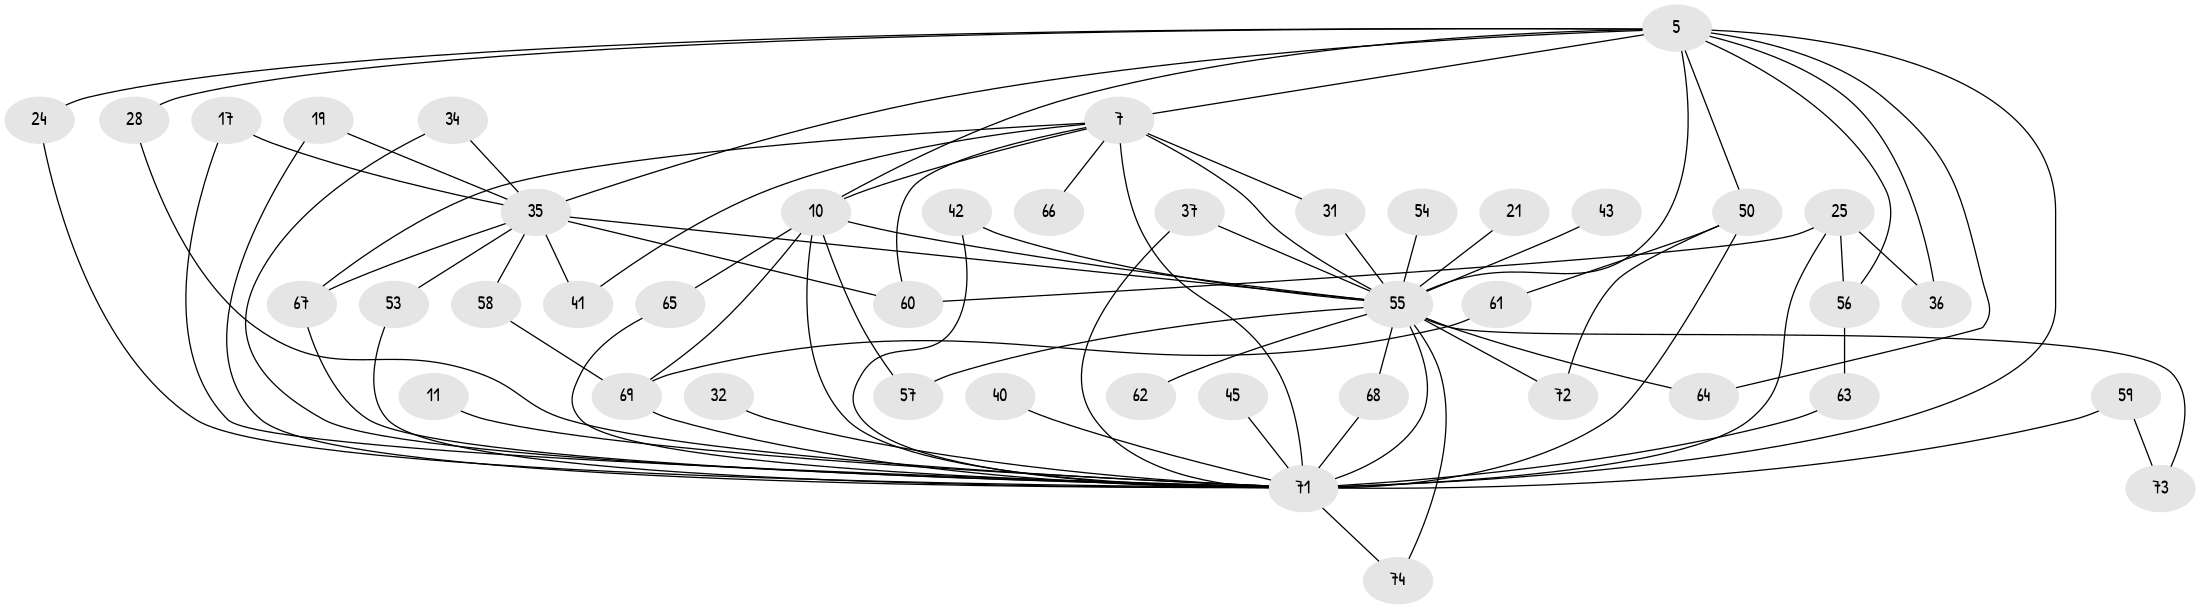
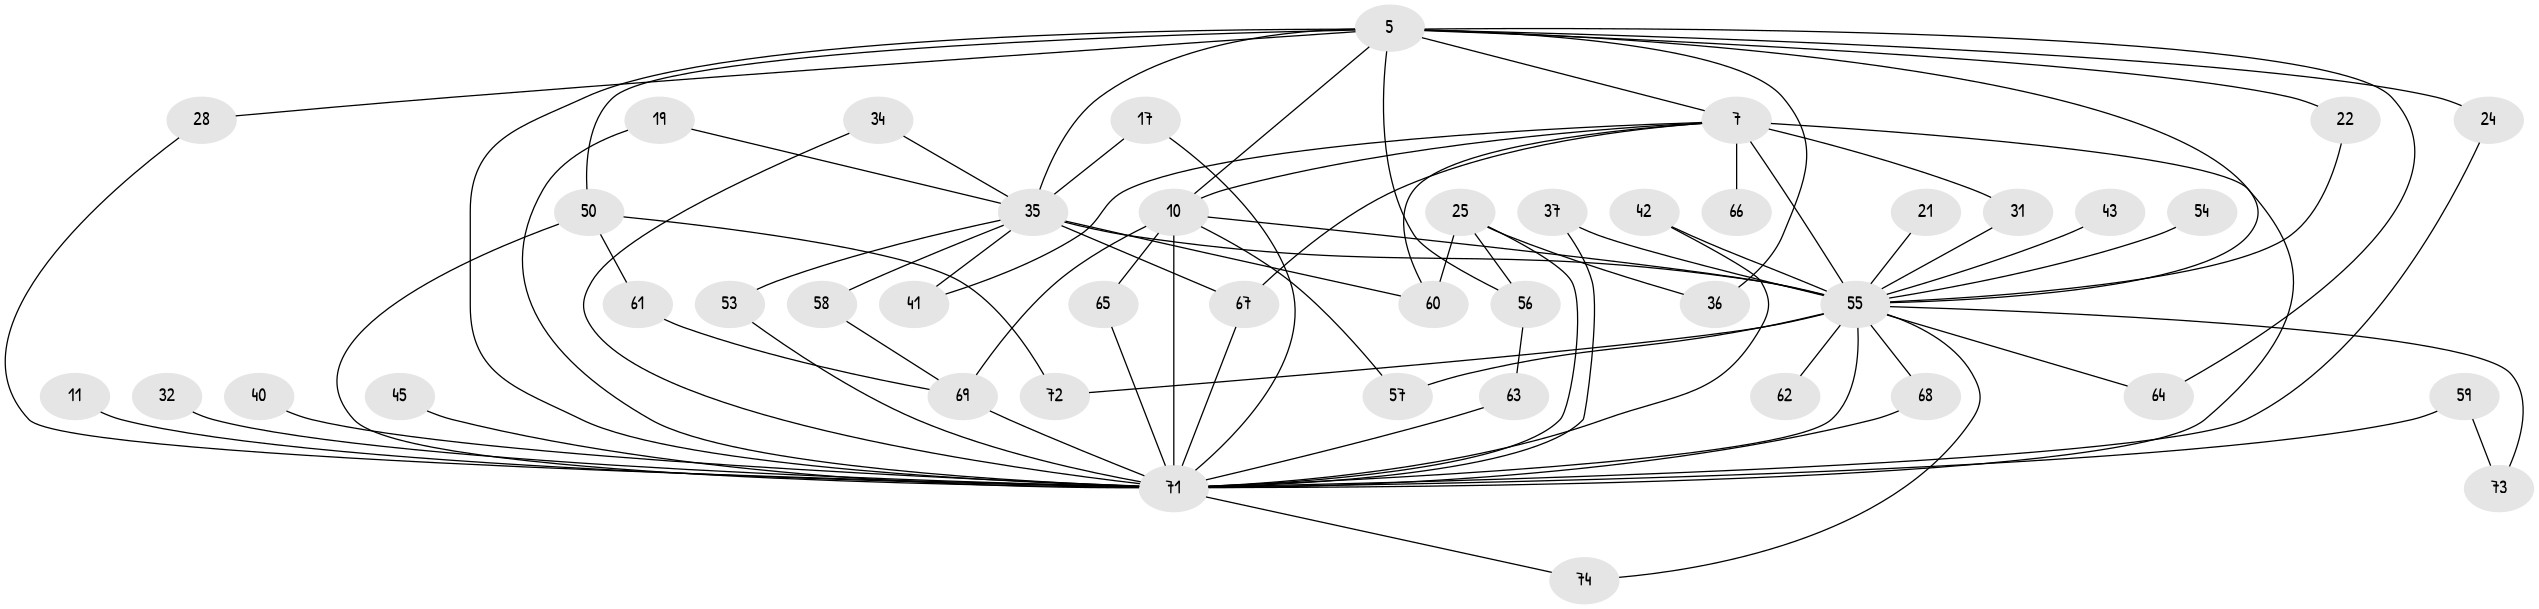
node "22": added
